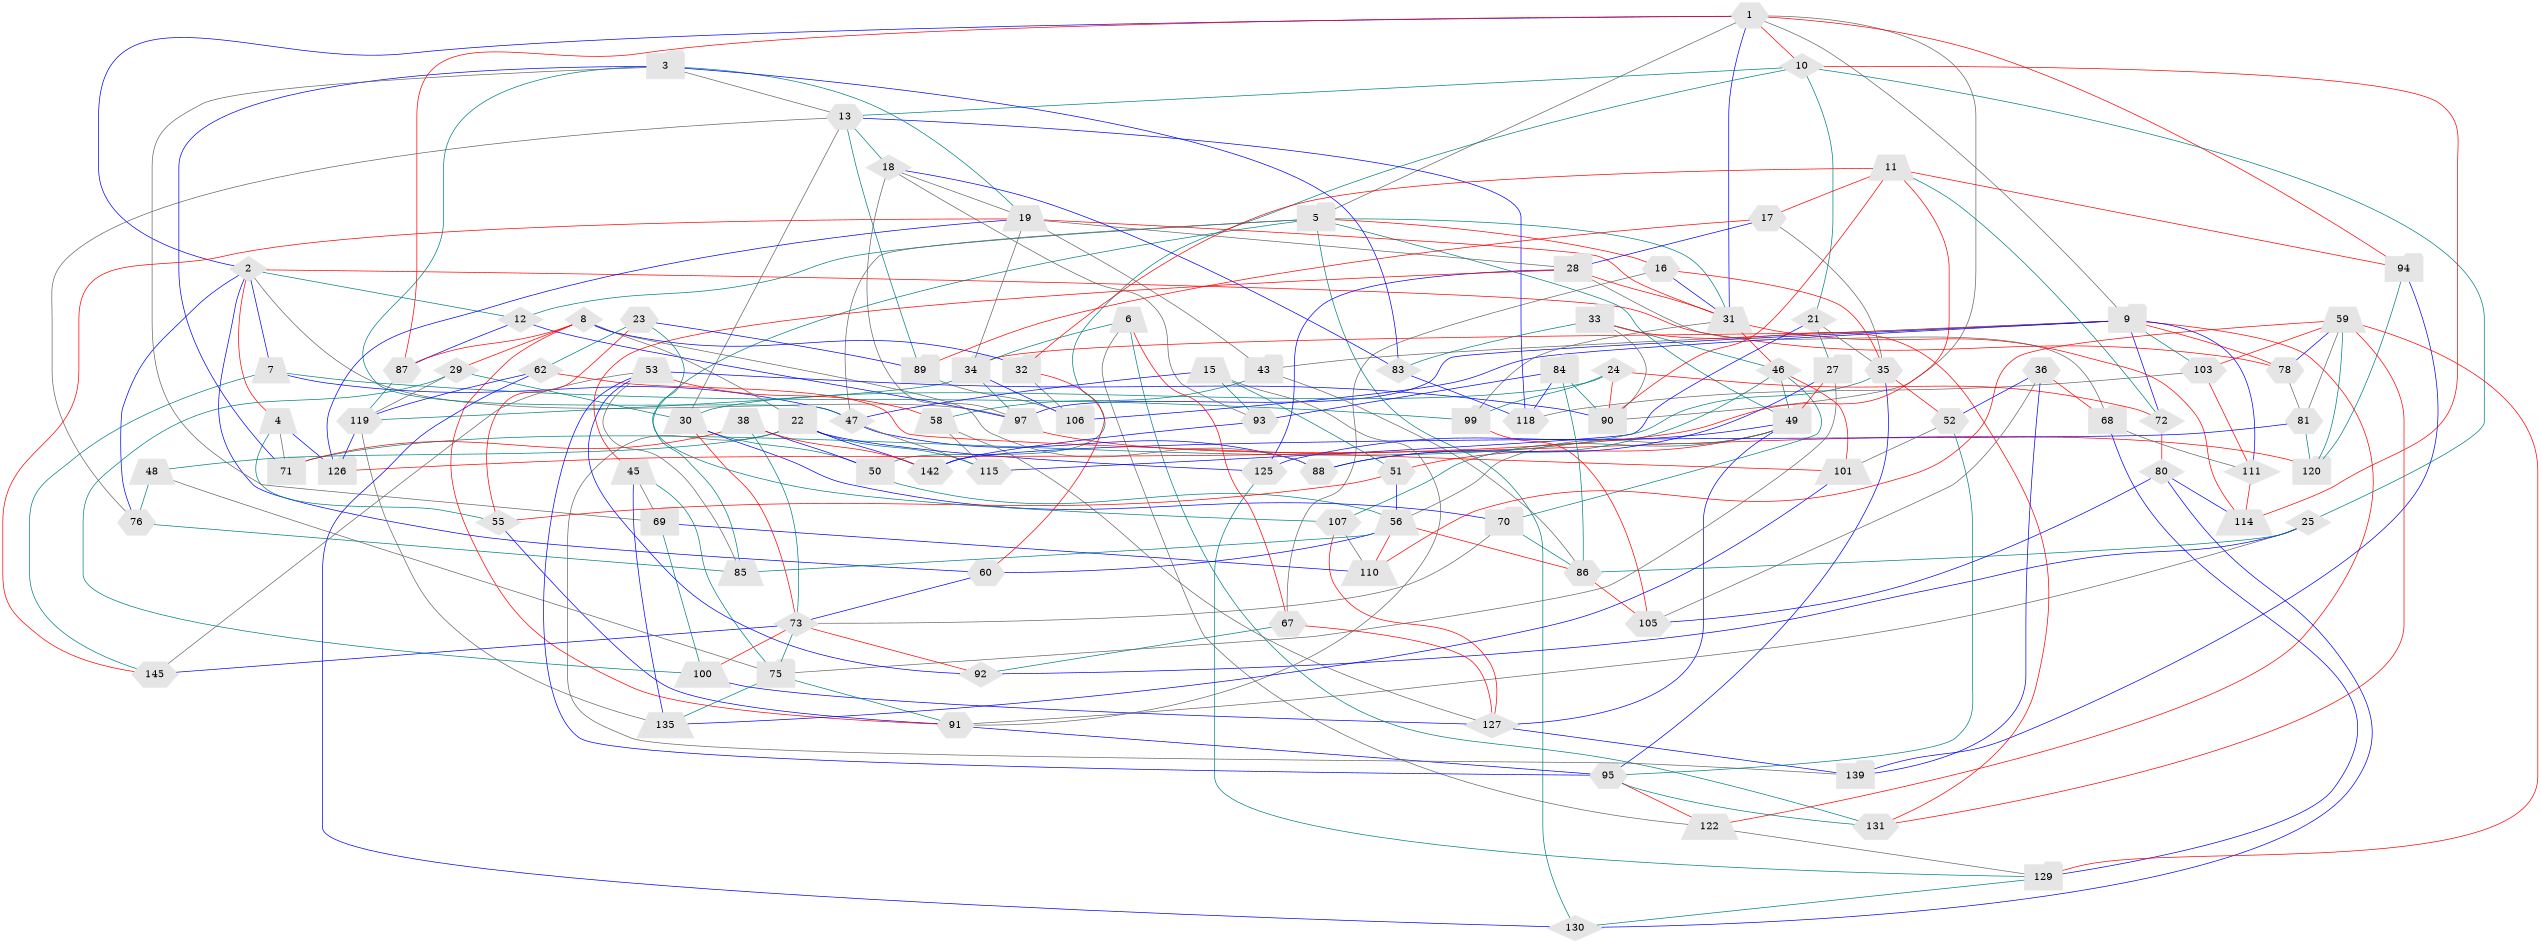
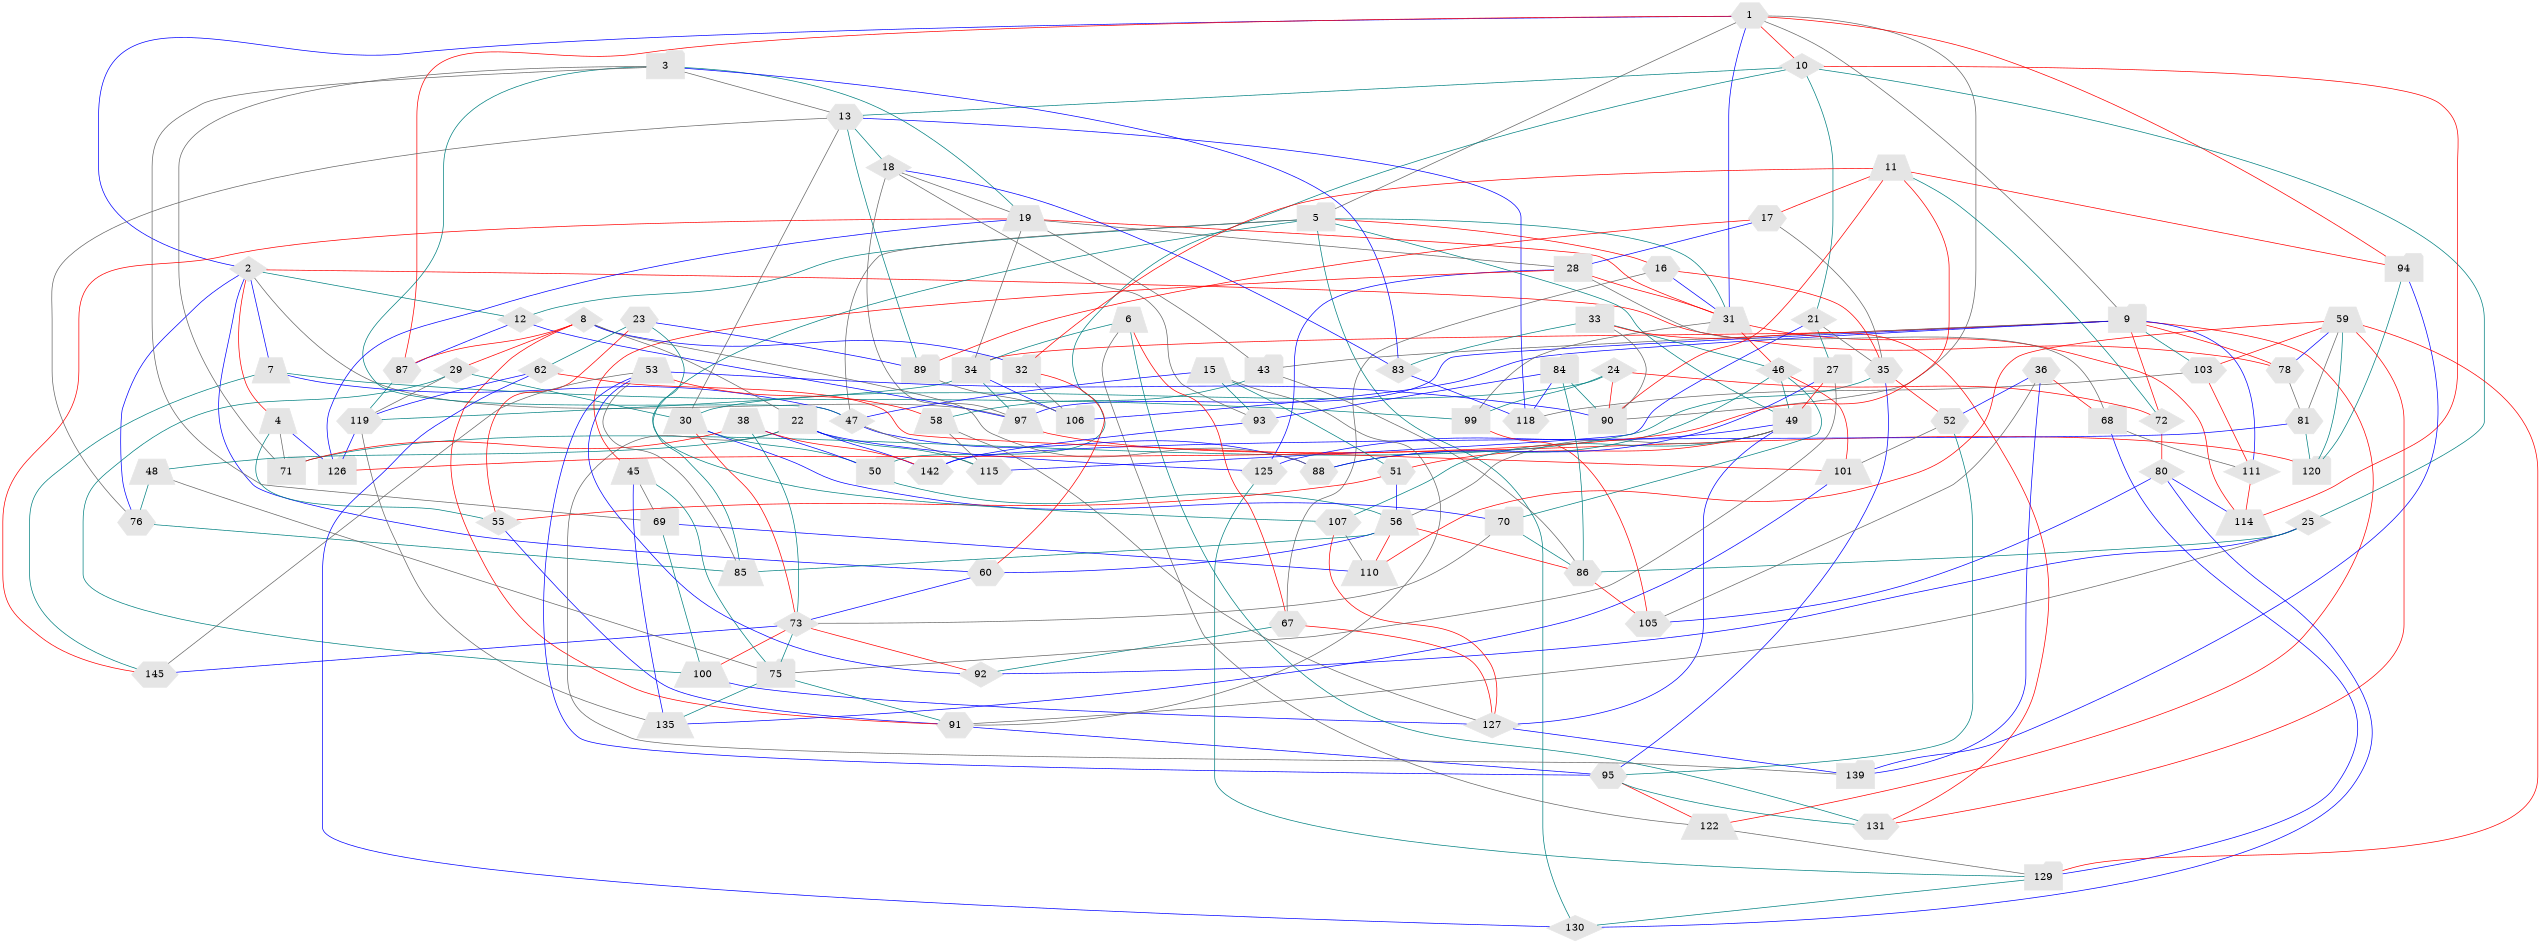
edge "3" -- "71": color blue -> gray40
edge "9" -- "72": color blue -> red
